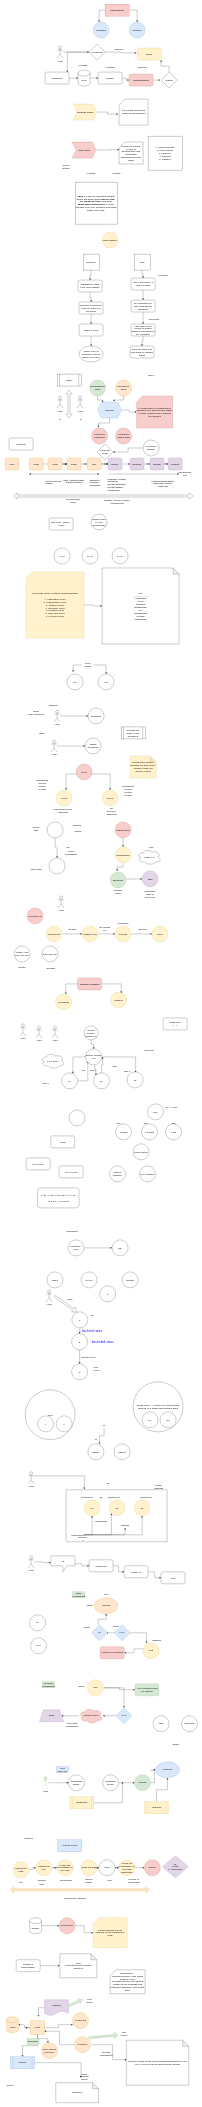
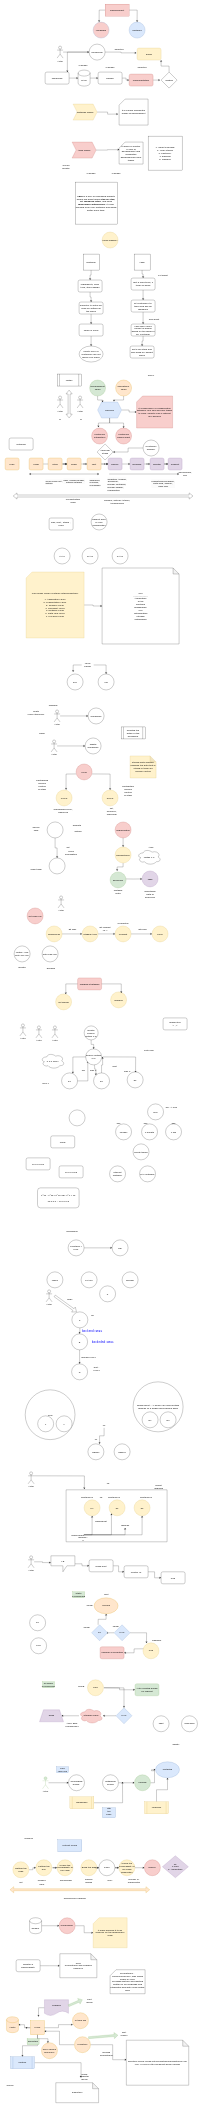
node "Hardware": fillcolor #dae8fc -> #f8cecc
node "Showroom": shape diamond -> ellipse
edge "DevOps" -> "Continuos Deployment": added
node "http tcp exec": added
